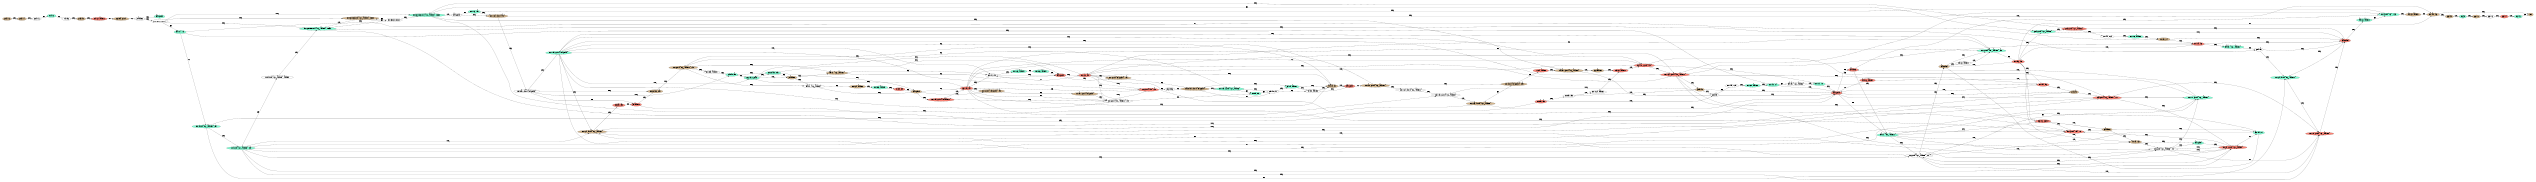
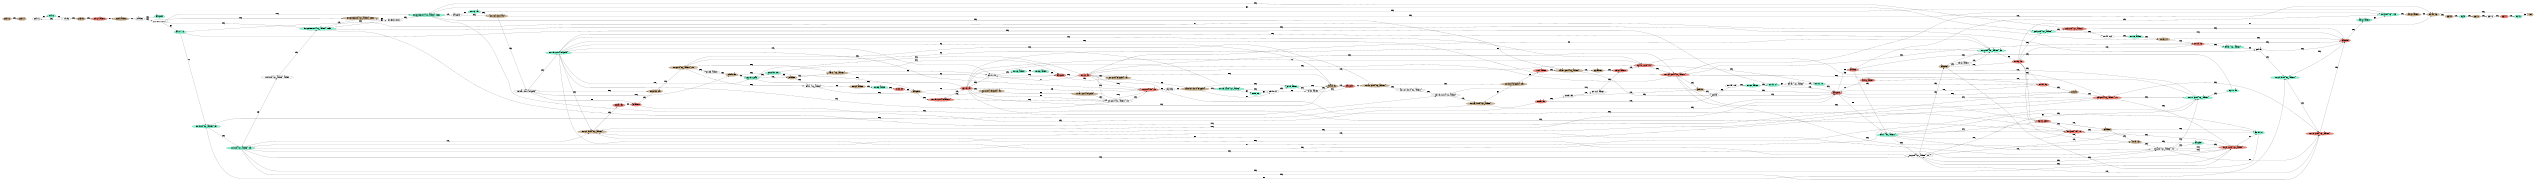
edge "push r14" -> "push r13": now "push rbp" -> "push r13"
node "cmp edi , qword": label "cmp edi , qword" -> "cmp edi , address"
node "sub edx , eax": fillcolor aquamarine -> tan
node "cmp r10 , rax": added
edge "mov qword [ rbx + address ] , rdx" -> "xor esi , esi": now "mov qword [ rbx + address ] , rdx" -> "mov qword [ rbx ] , rax"
